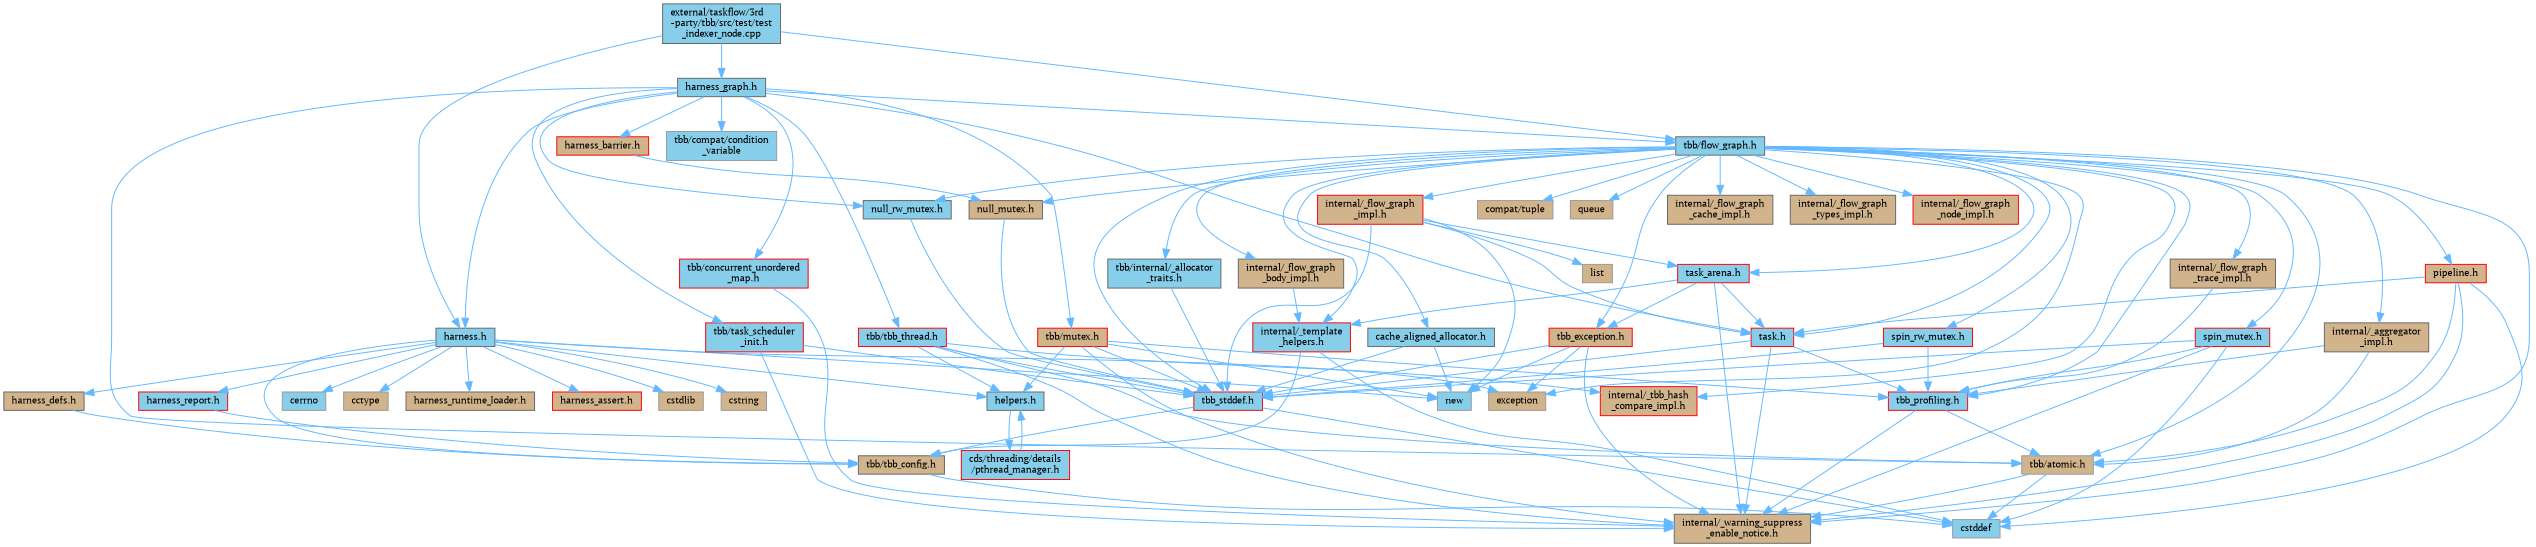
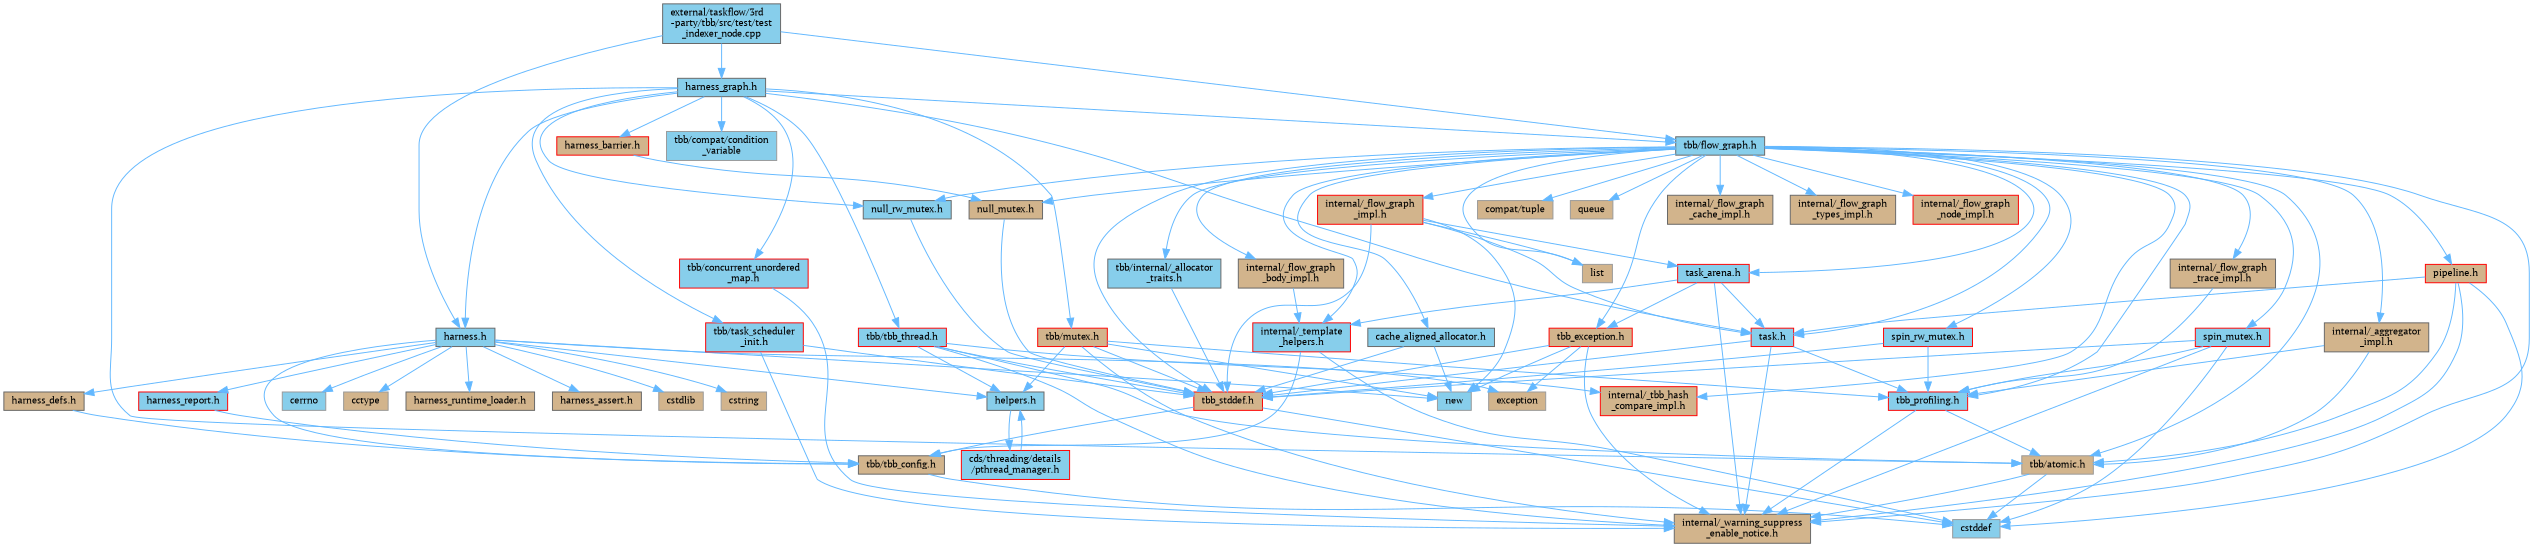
edge "tbb/flow_graph.h" -> "exception": now "tbb/flow_graph.h" -> "list"
node "harness_assert.h": color red -> grey40
node "tbb_stddef.h": fillcolor skyblue -> tan
